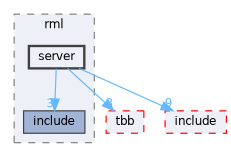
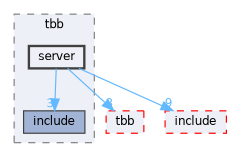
cluster "rml": label "rml" -> "tbb"
